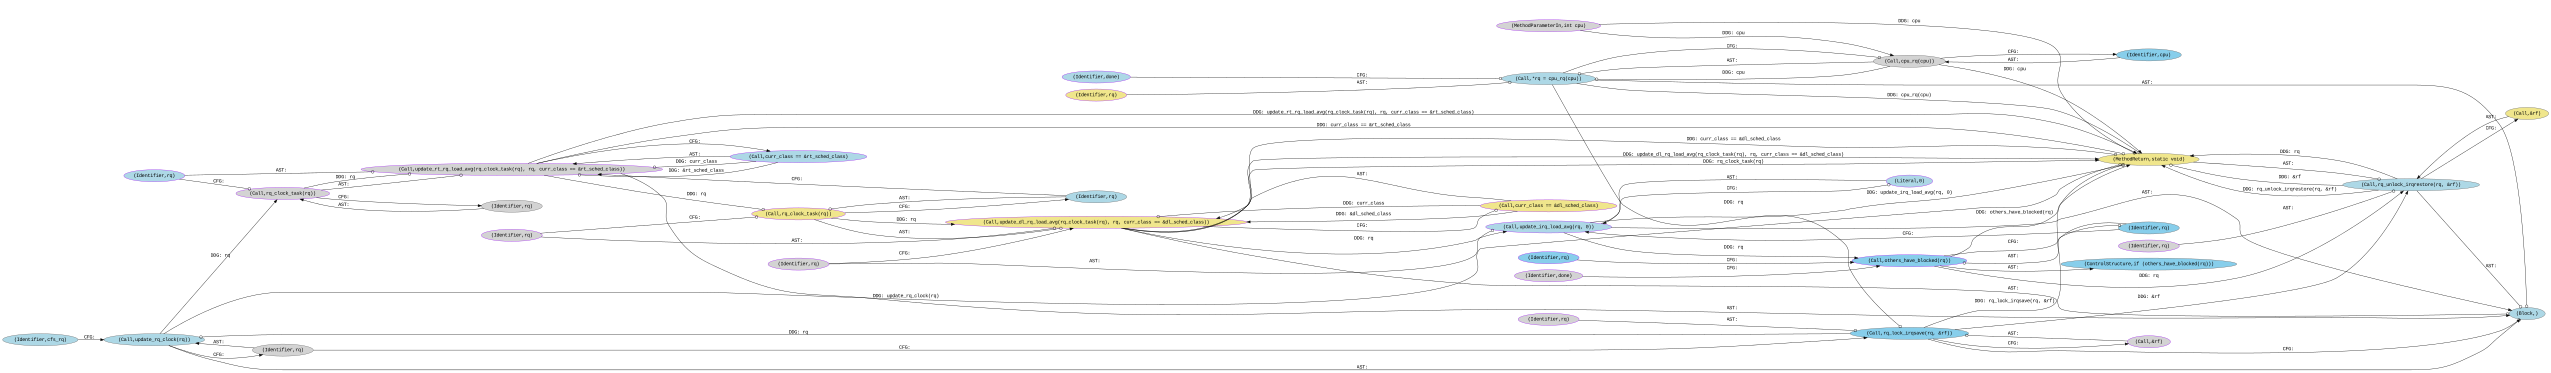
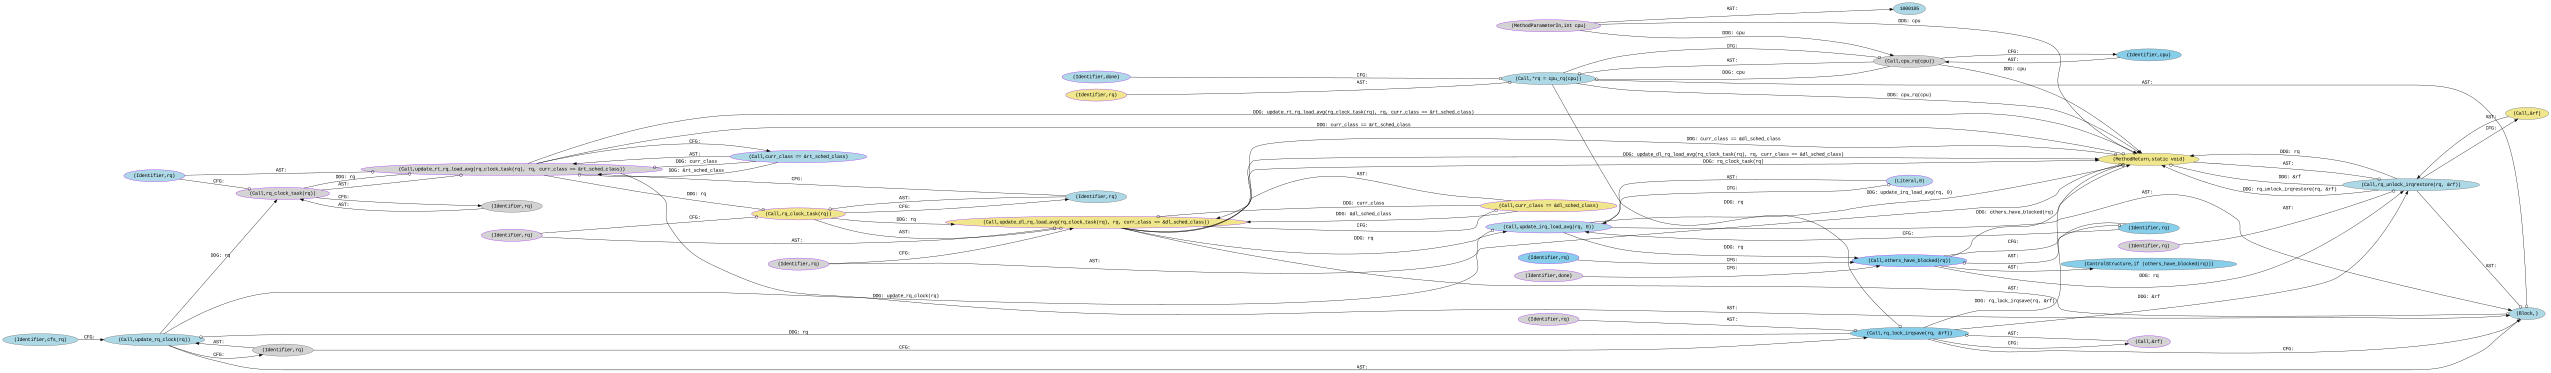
node "1000105": added
edge "(Call,*rq = cpu_rq(cpu))" -> "(MethodReturn,static void)": arrowhead odot -> normal
